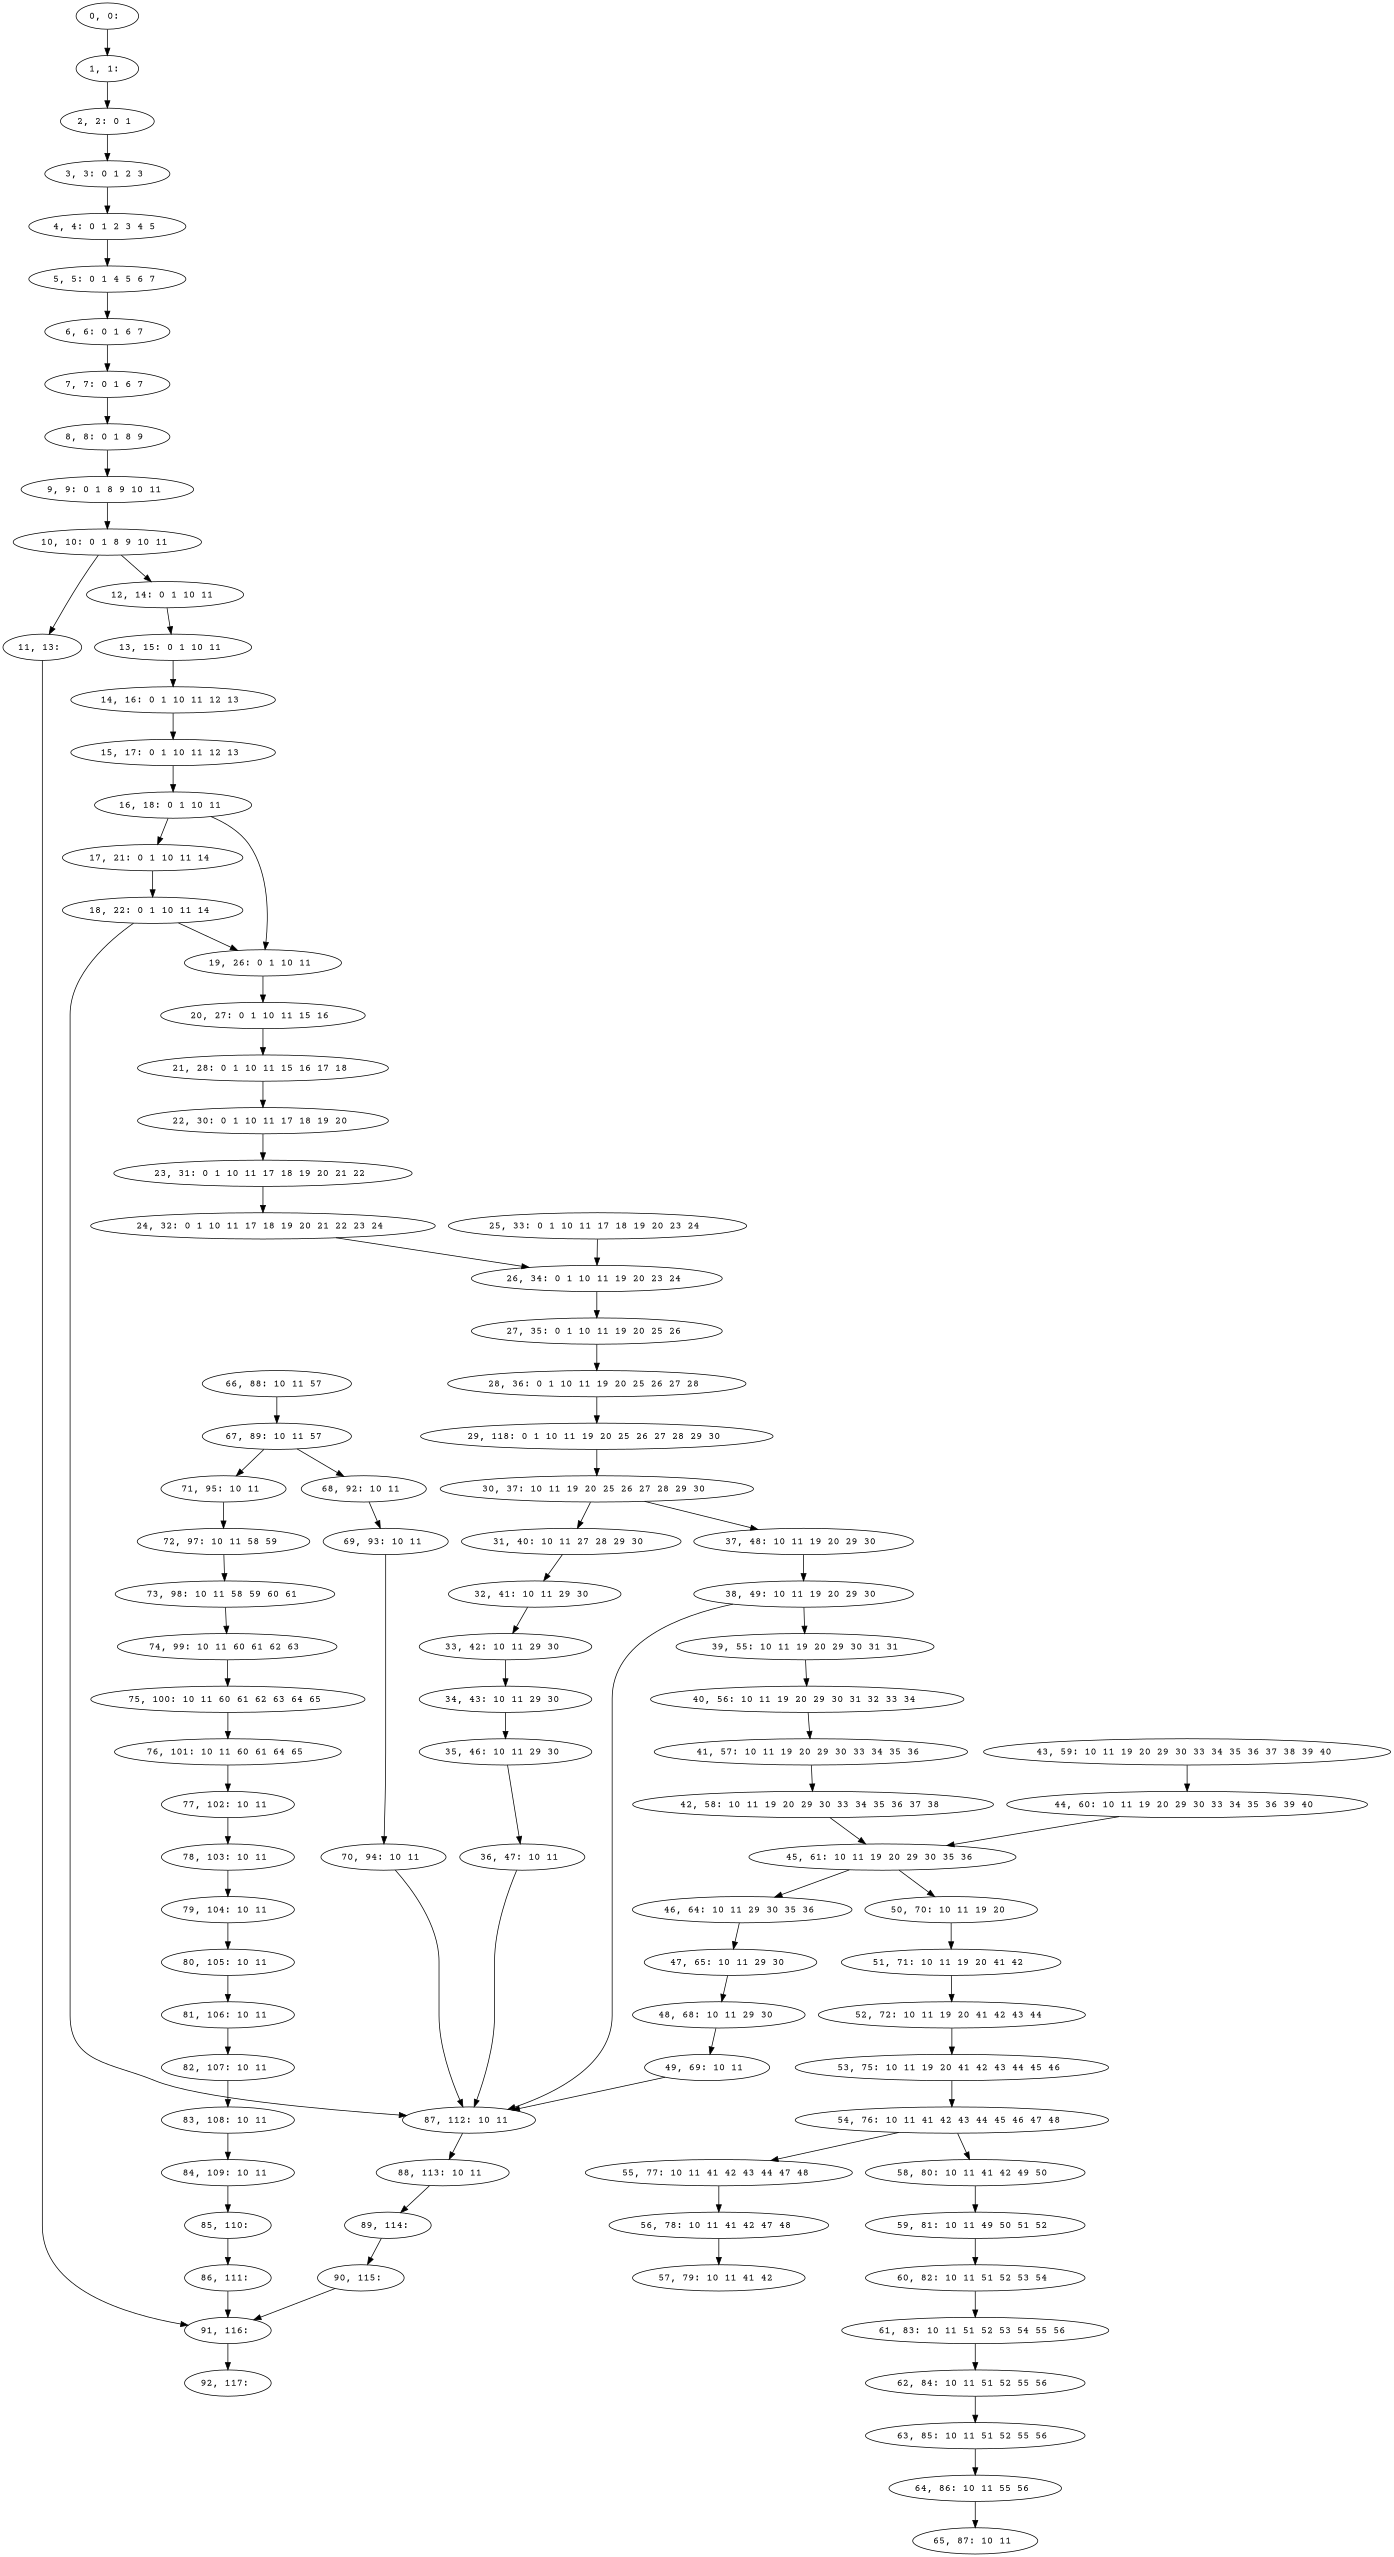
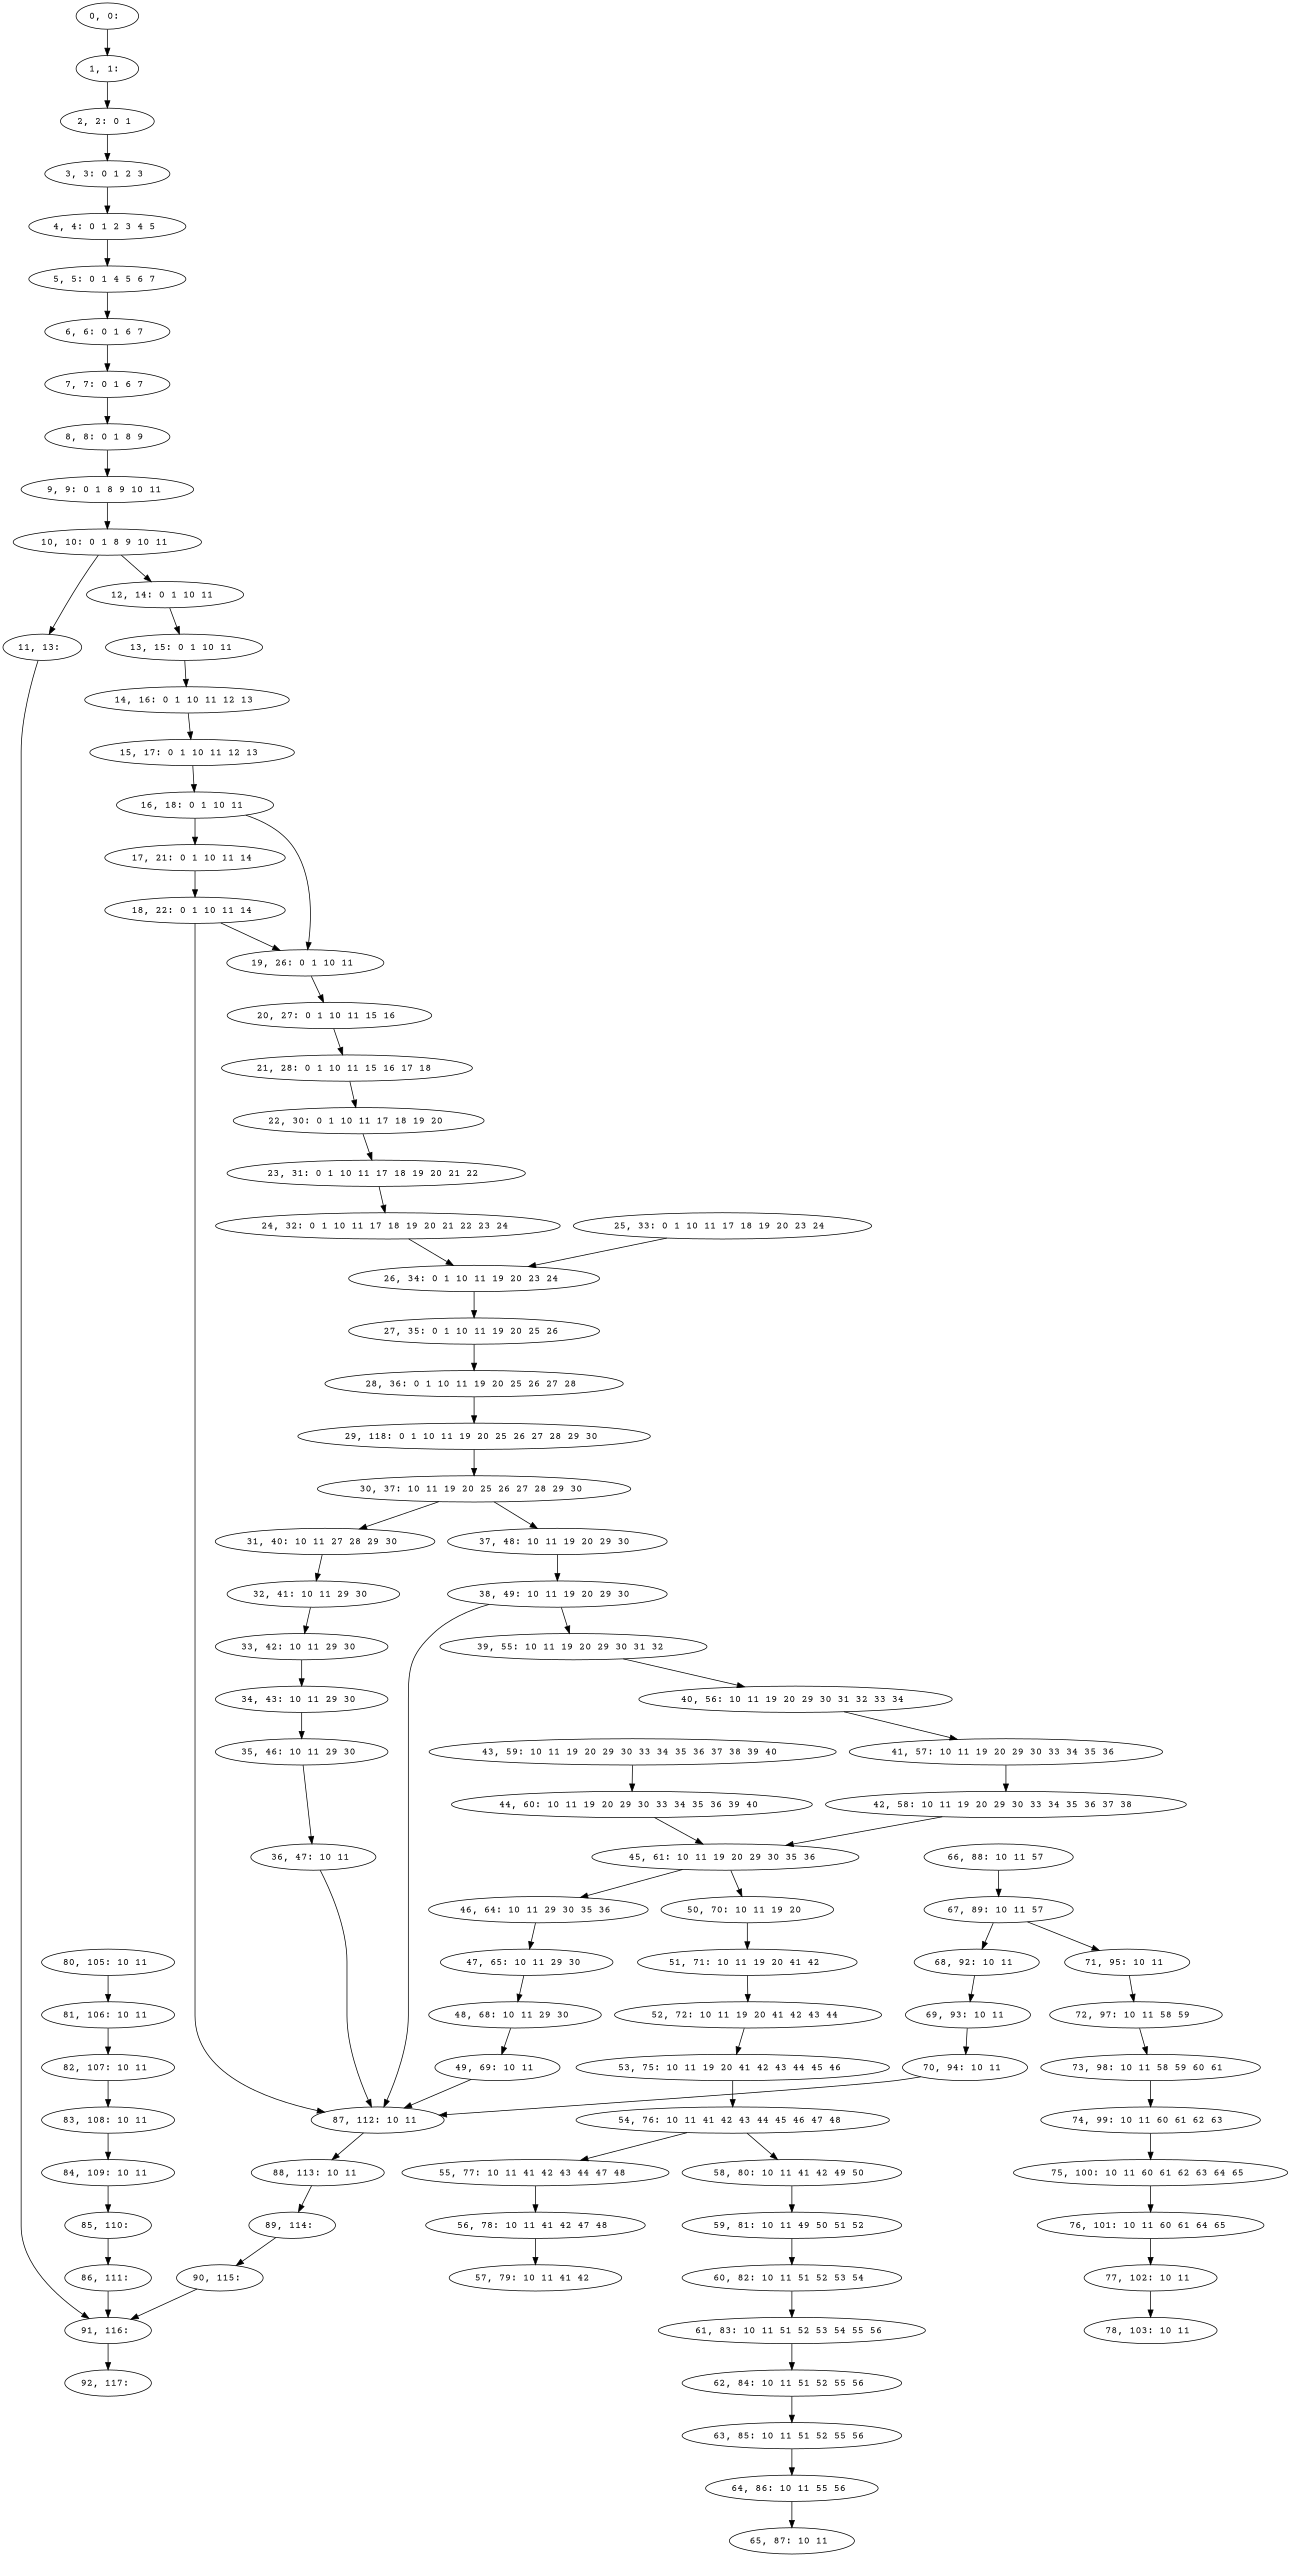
node "39, 55: 10 11 19 20 29 30 31 31": label "39, 55: 10 11 19 20 29 30 31 31" -> "39, 55: 10 11 19 20 29 30 31 32"
node "79, 104: 10 11": removed
